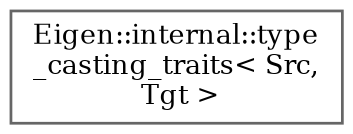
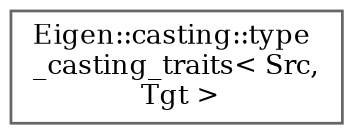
node "Eigen::internal::type _casting_traits< Src, Tgt >": label "Eigen::internal::type _casting_traits< Src, Tgt >" -> "Eigen::casting::type _casting_traits< Src, Tgt >"
